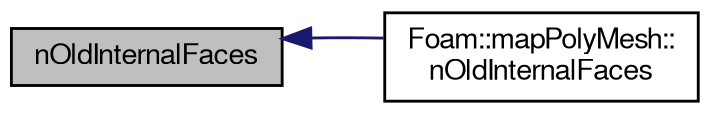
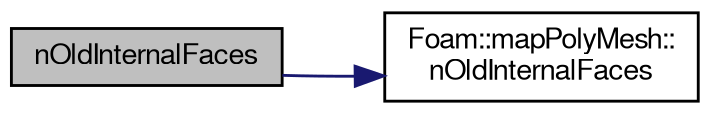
edge "Foam::mapPolyMesh:: nOldInternalFaces" -> "nOldInternalFaces": reversed
